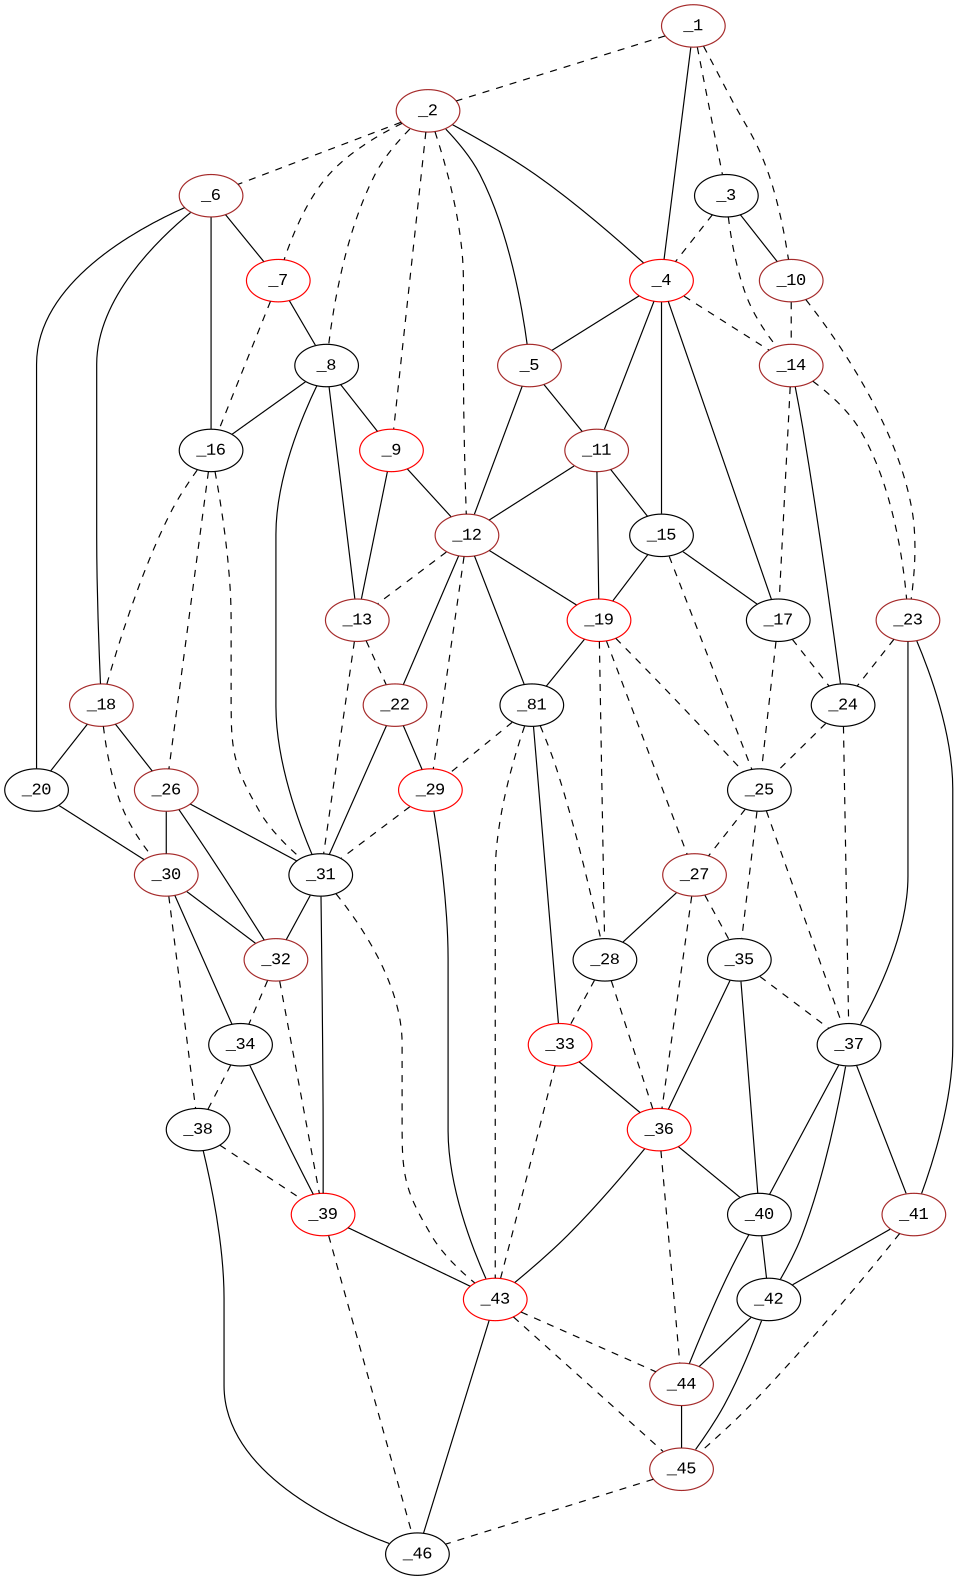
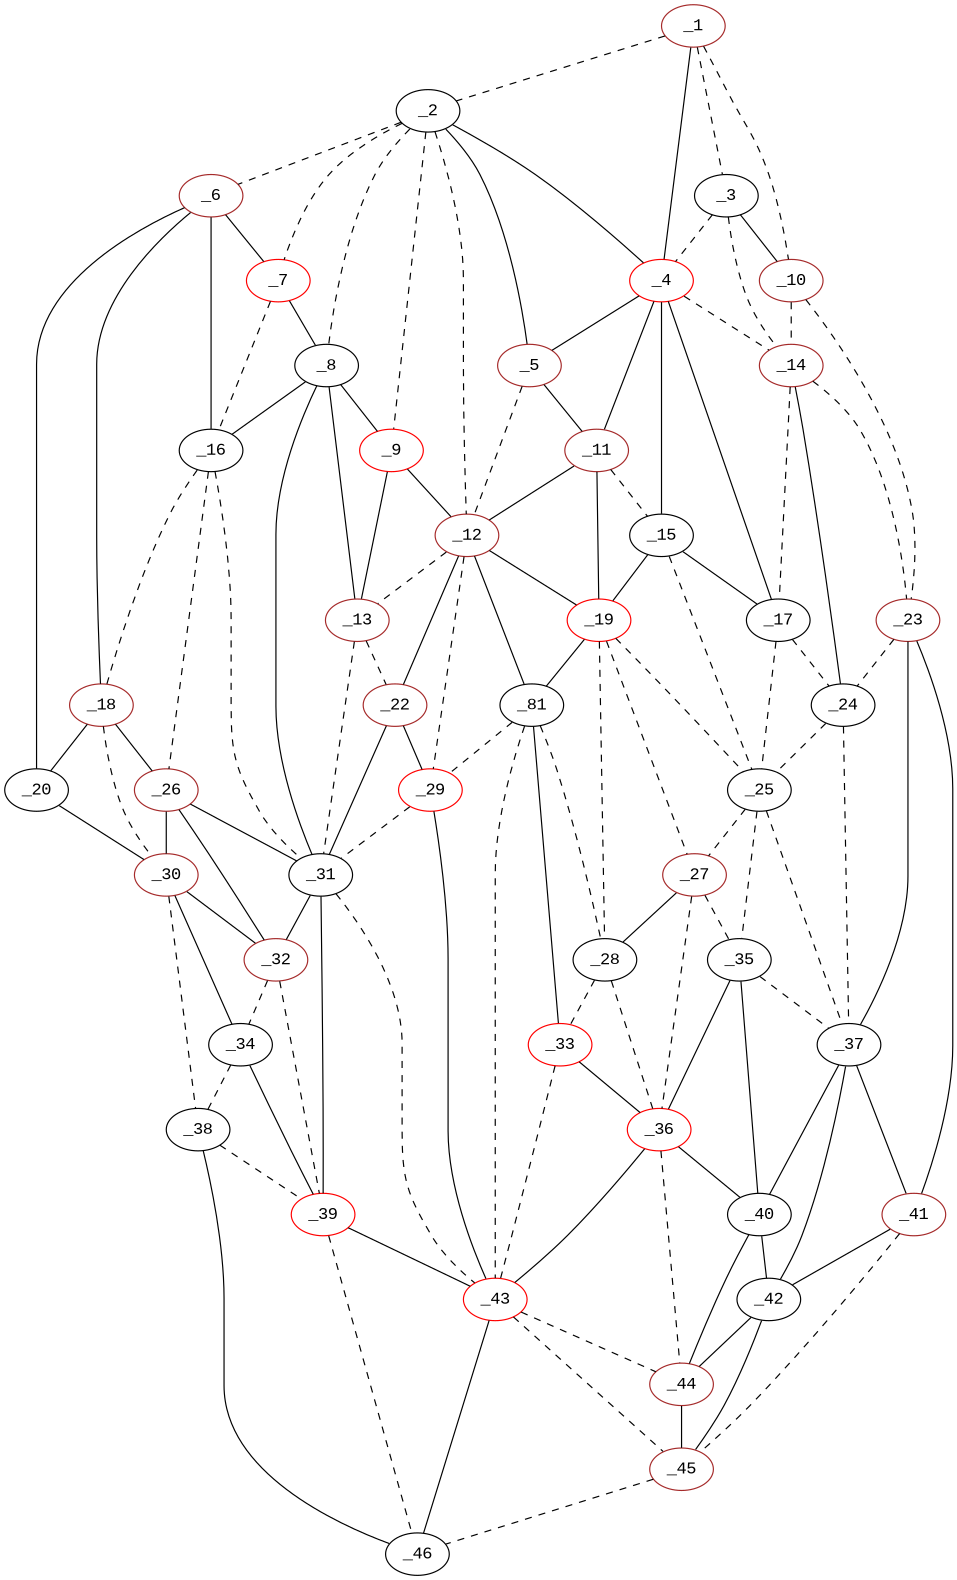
node "_2": color brown -> black
edge "_5" -- "_12": style solid -> dashed
edge "_11" -- "_15": style solid -> dashed
